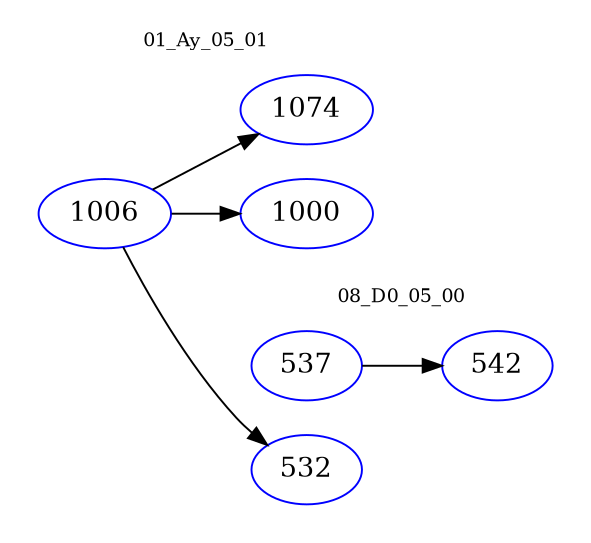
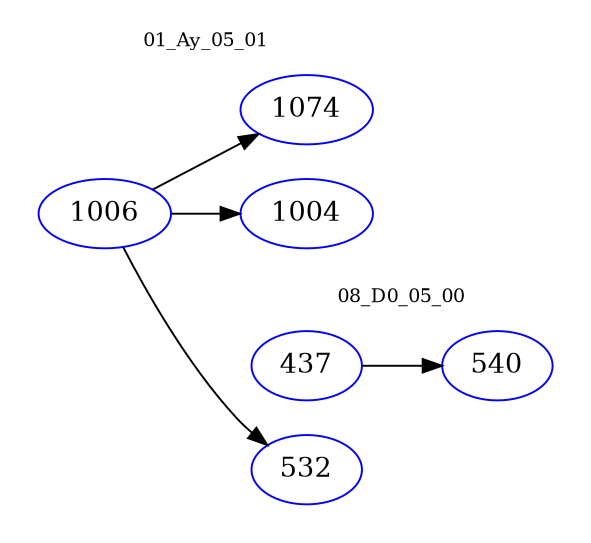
node "1000": label "1000" -> "1004"
node "537": label "537" -> "437"
node "542": label "542" -> "540"
